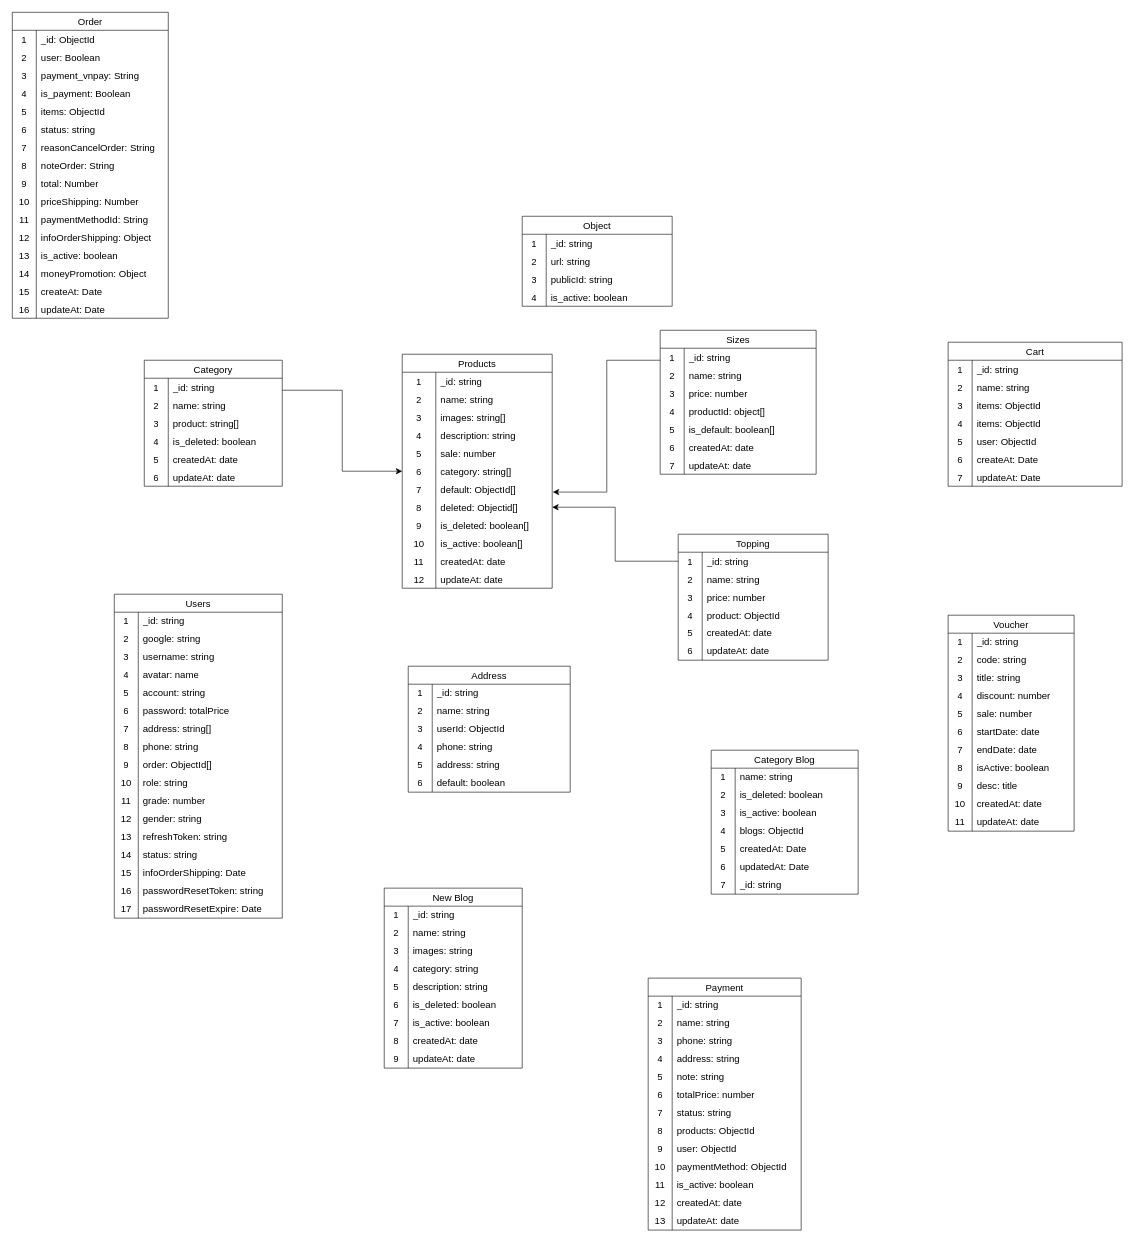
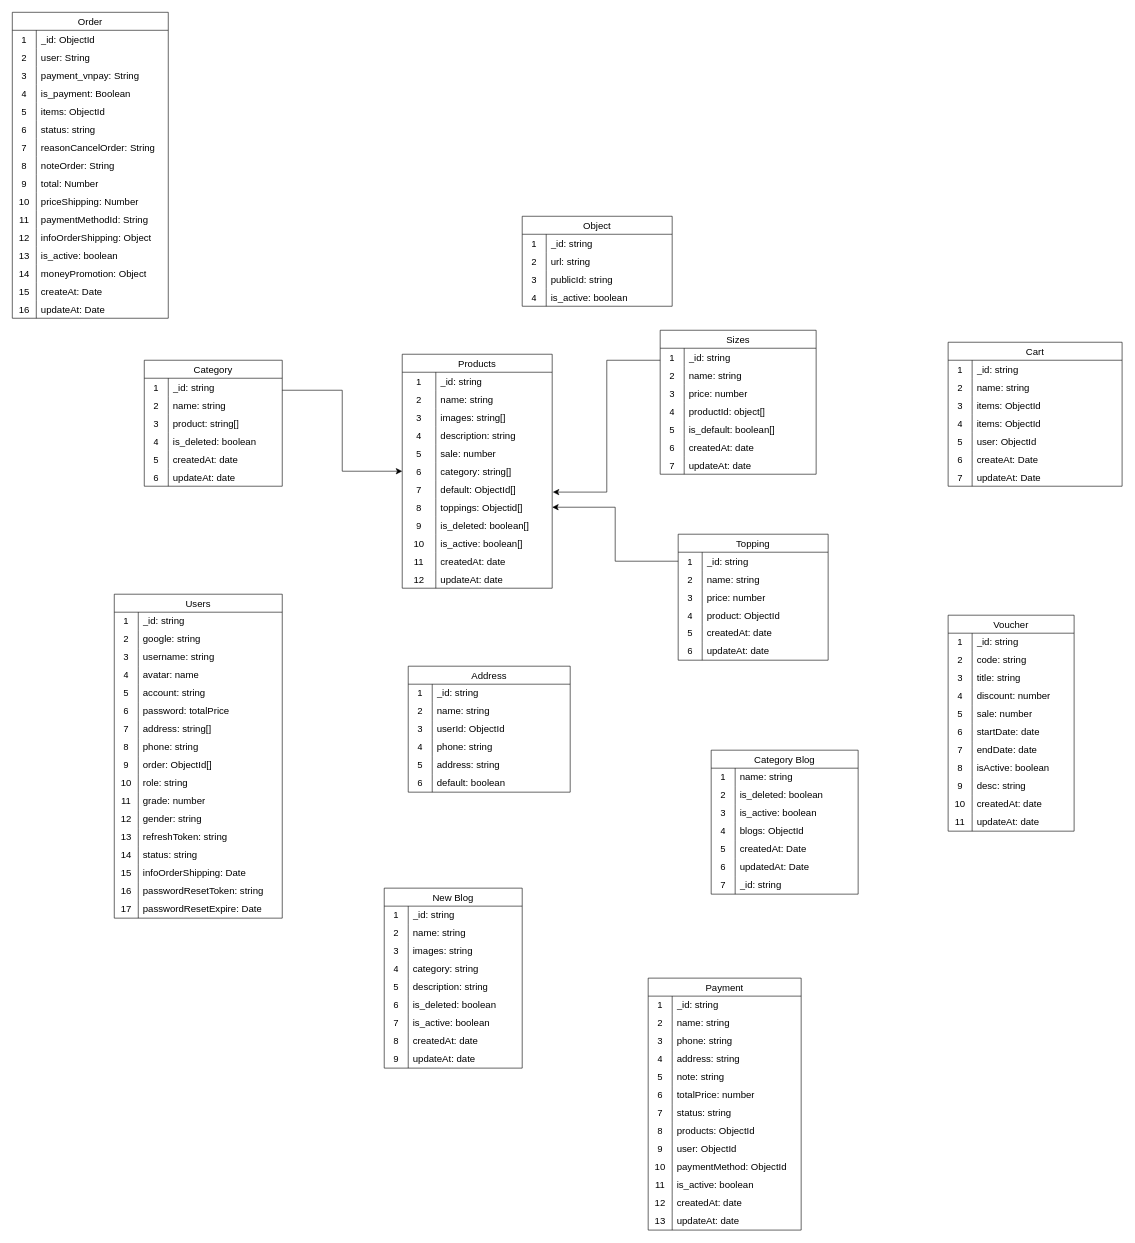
node "user: Boolean": label "user: Boolean" -> "user: String"
node "deleted: Objectid[]": label "deleted: Objectid[]" -> "toppings: Objectid[]"
node "desc: title": label "desc: title" -> "desc: string"
